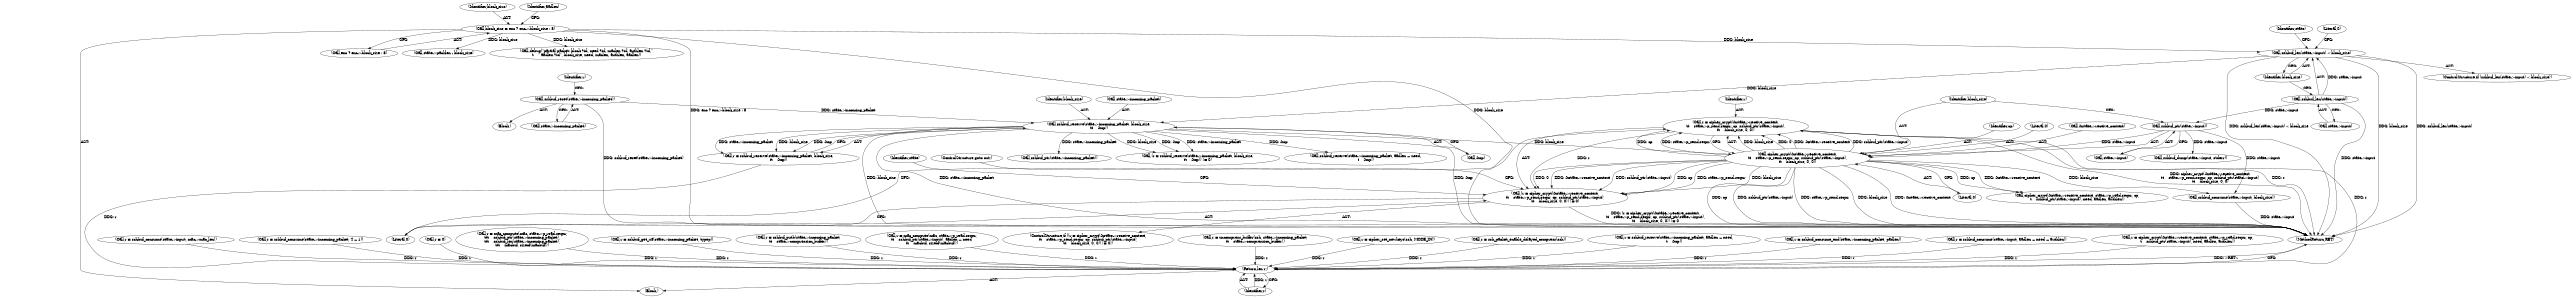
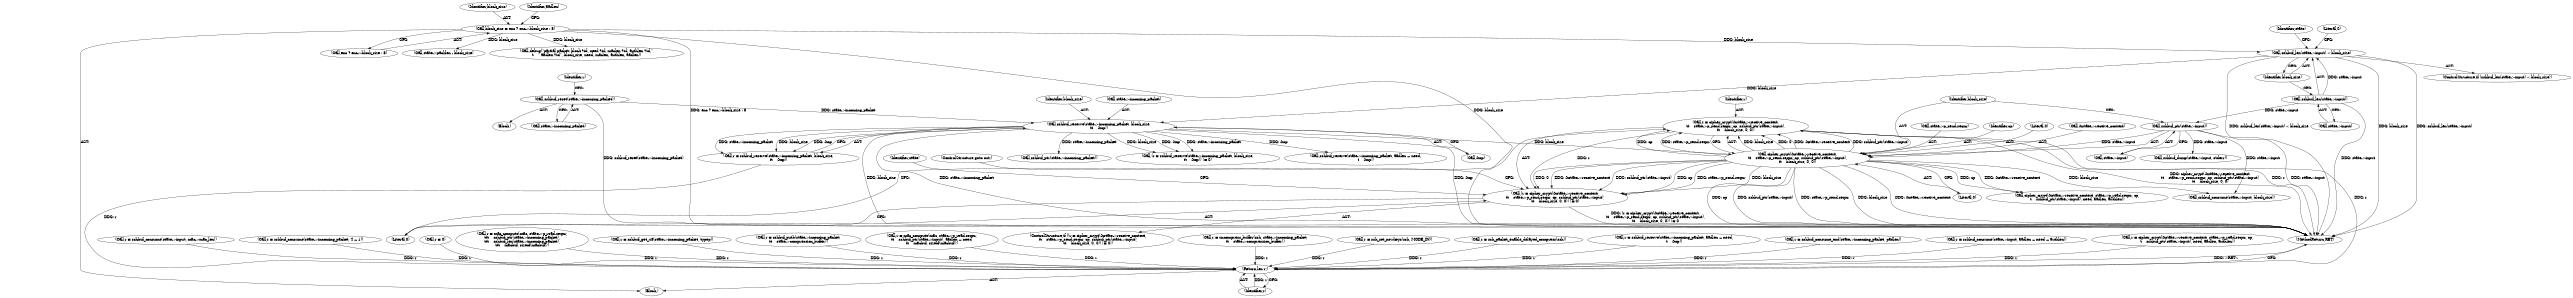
node "(Call,state->p_send.seqnr)": added
edge "(Call,sshbuf_consume(state->input, block_size))" -> "(MethodReturn,RET)": now "(Call,sshbuf_ptr(state->input))" -> "(MethodReturn,RET)"
node "(Call,r = cipher_set_newkeys(ssh, MODE_IN))": label "(Call,r = cipher_set_newkeys(ssh, MODE_IN))" -> "(Call,r = ssh_set_newkeys(ssh, MODE_IN))"
